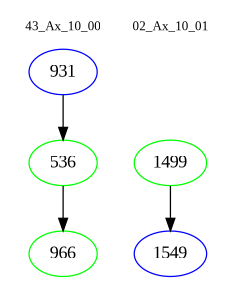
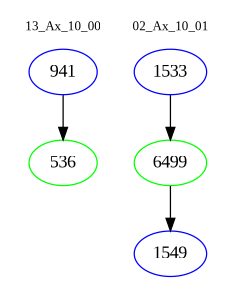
cluster "43_Ax_10_00": label "43_Ax_10_00" -> "13_Ax_10_00"
node "931": label "931" -> "941"
node "1533": added
node "1499": label "1499" -> "6499"
node "966": removed
